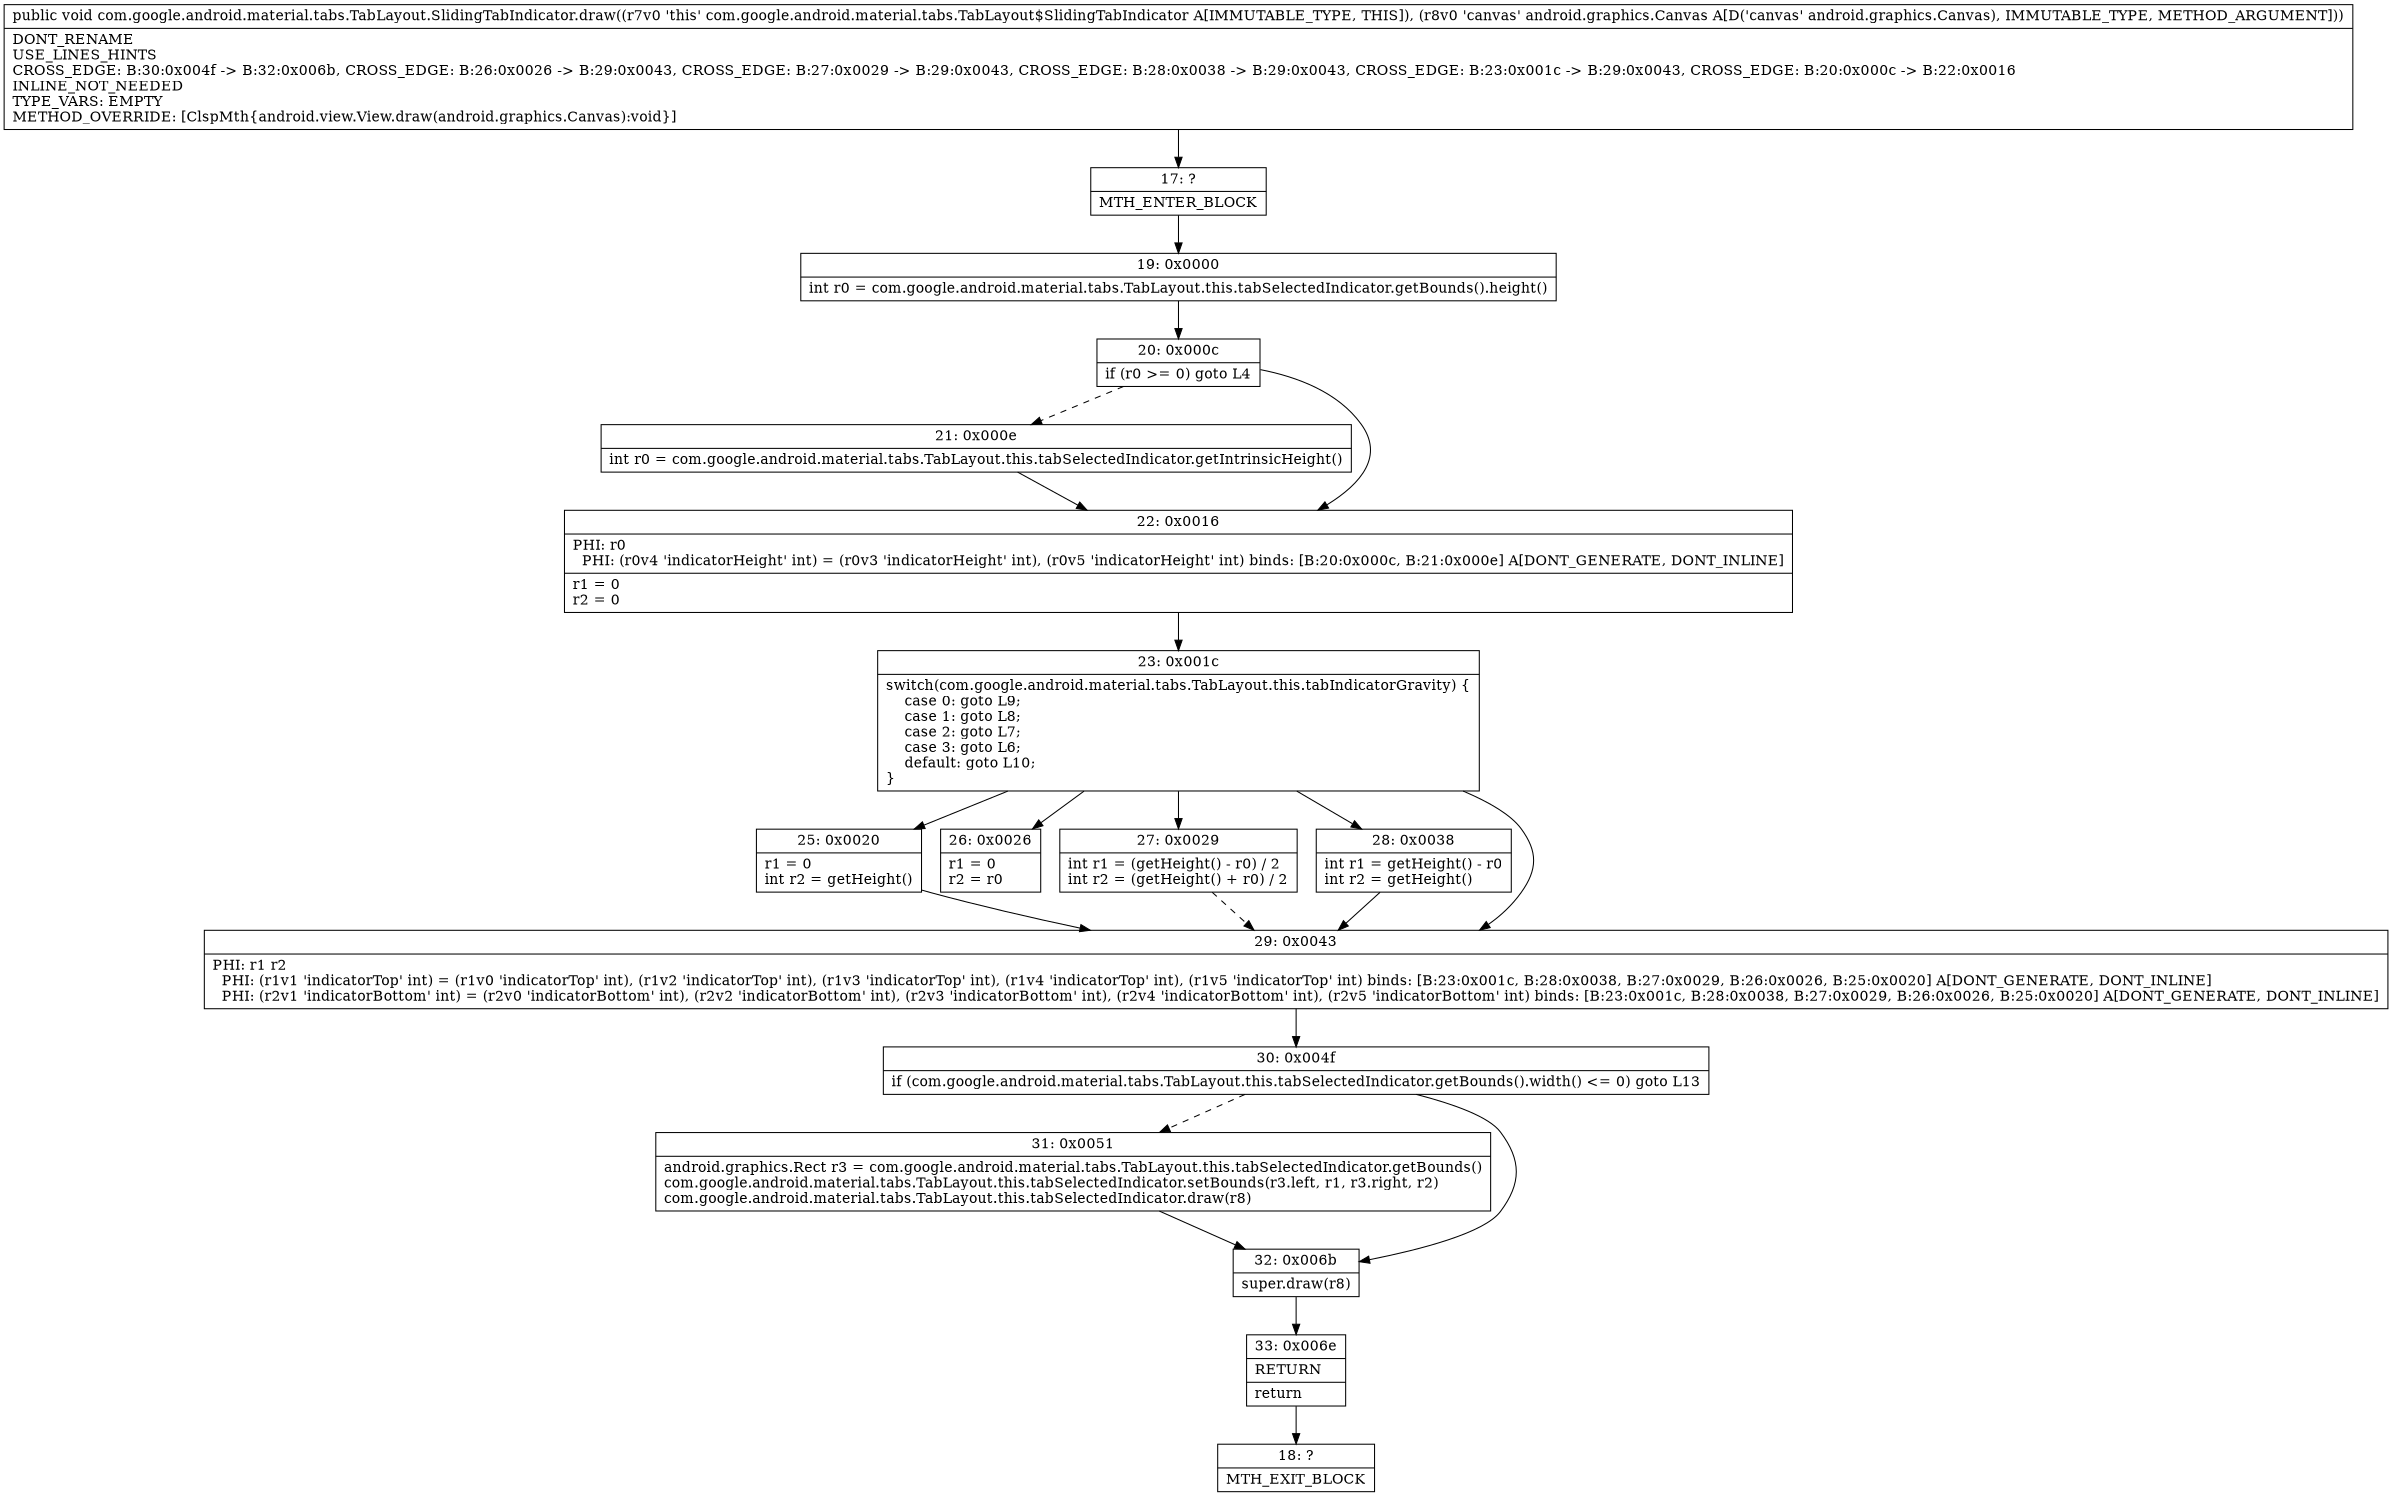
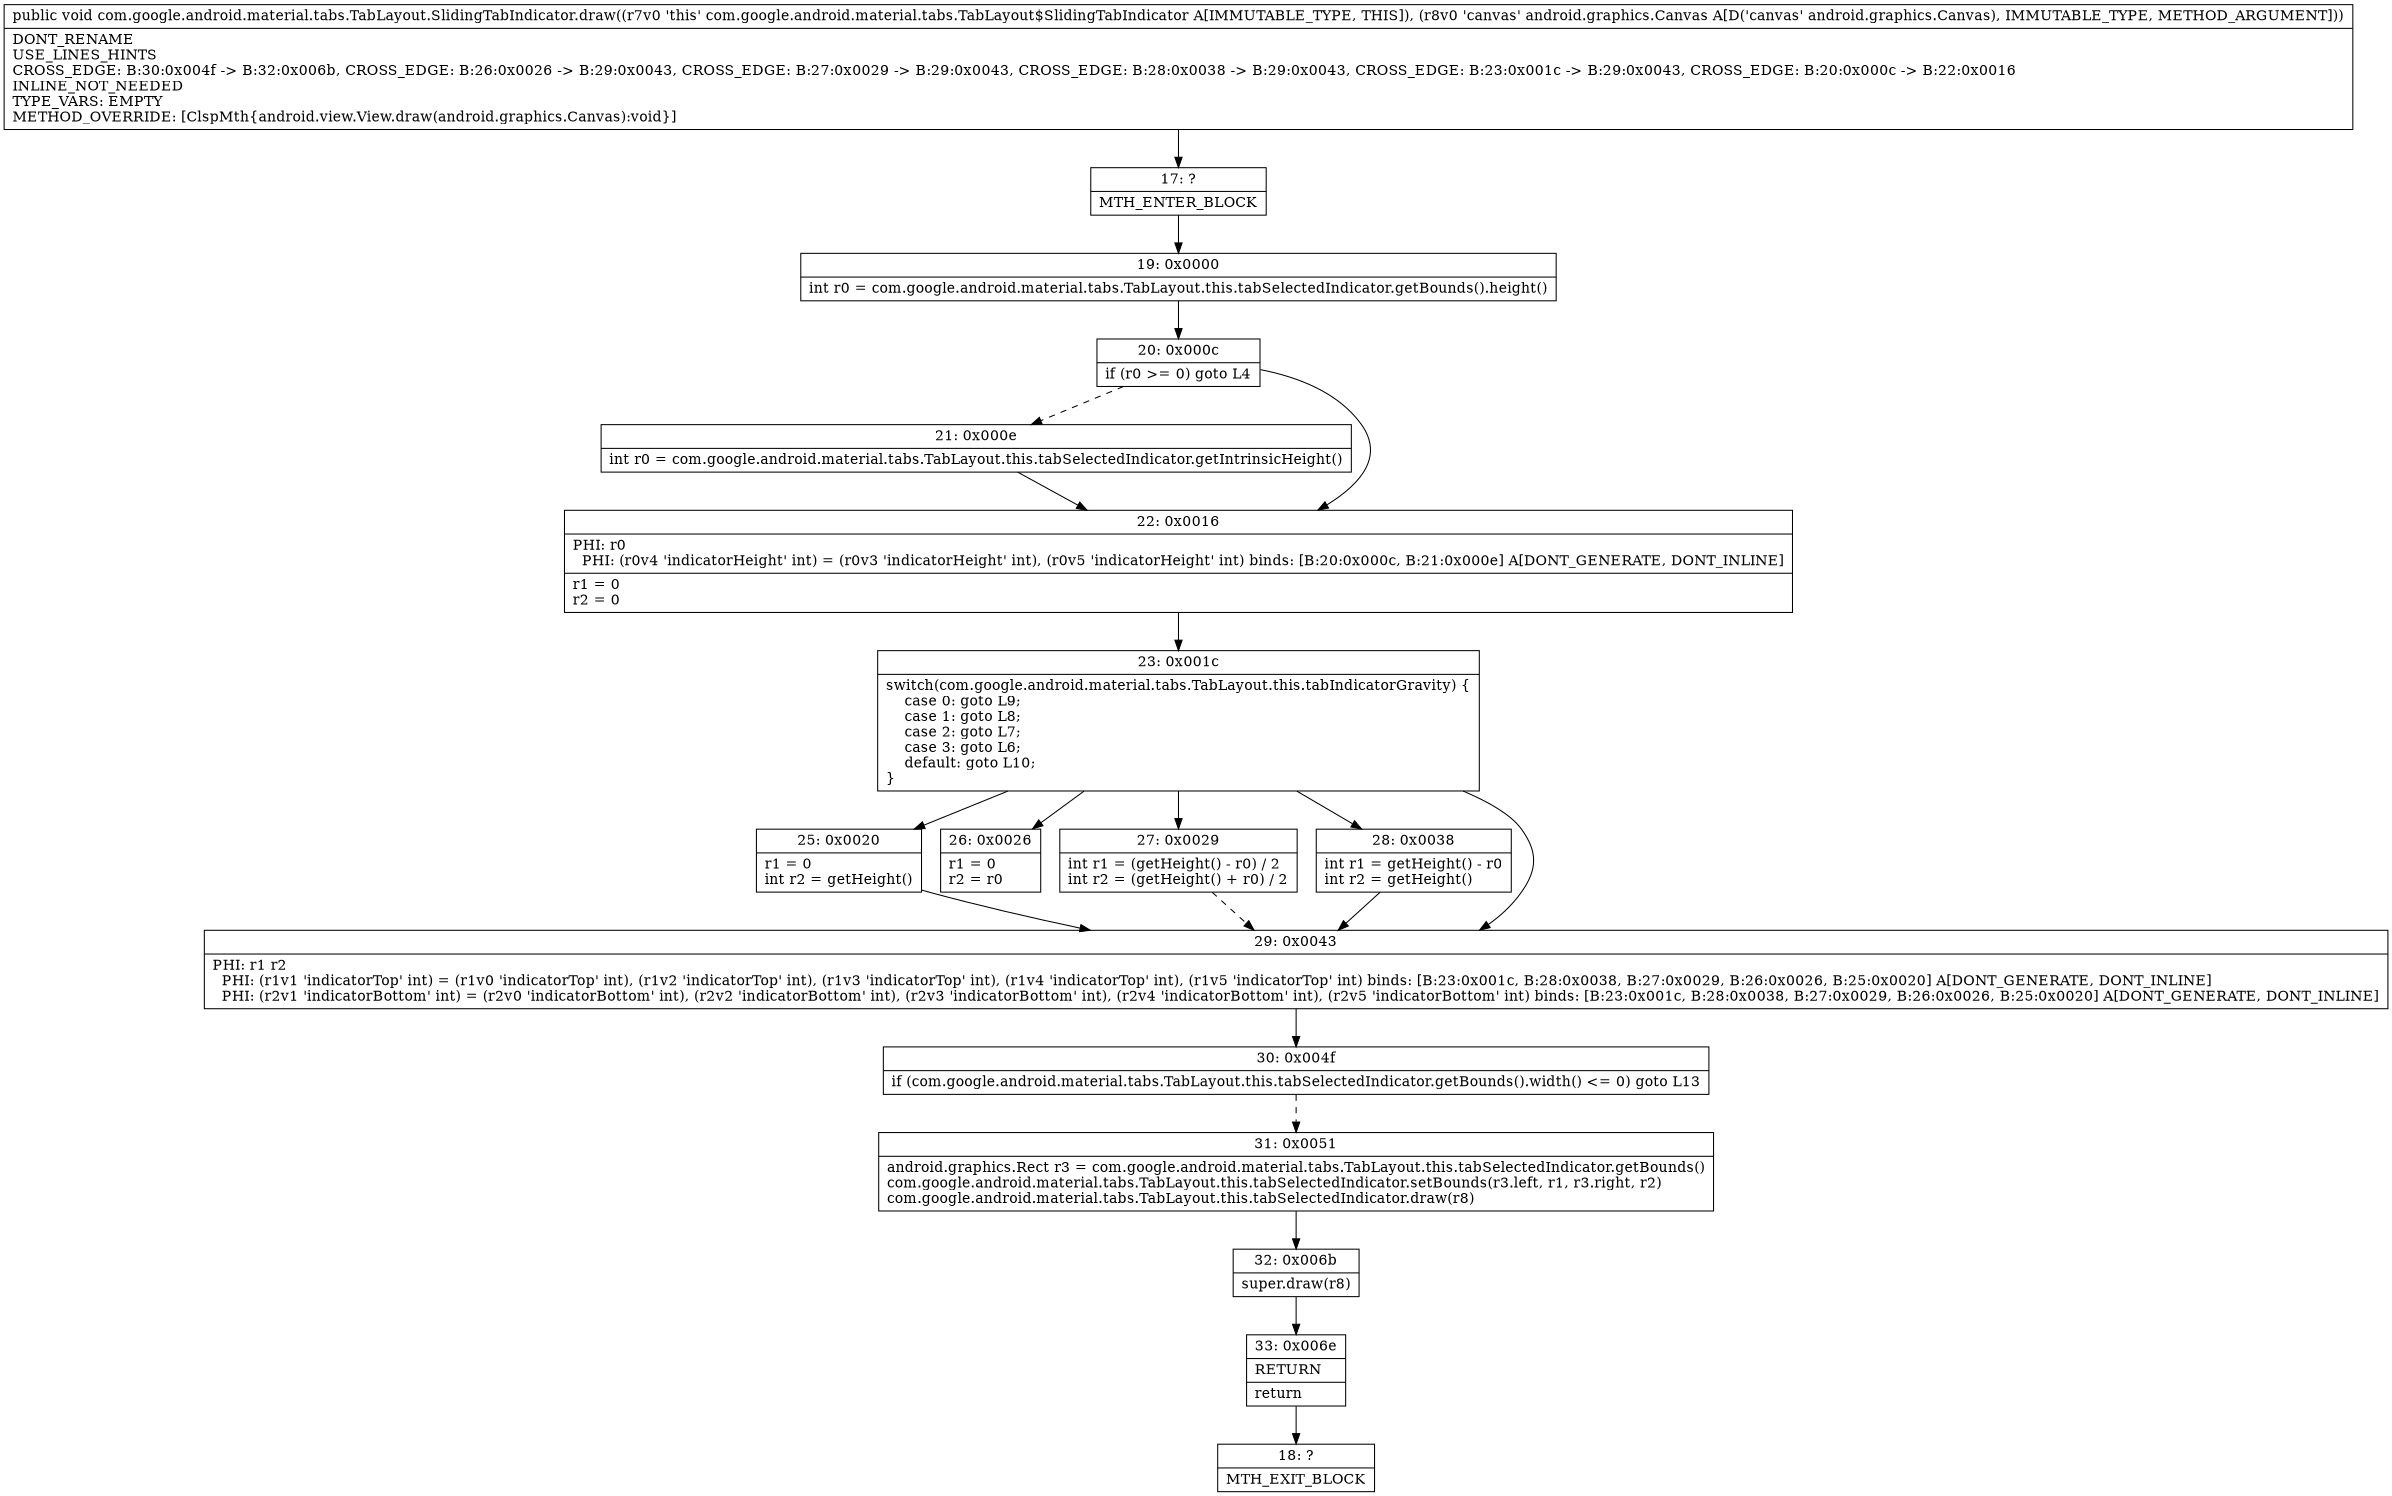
edge "30: 0x004f" -> "32: 0x006b": removed
